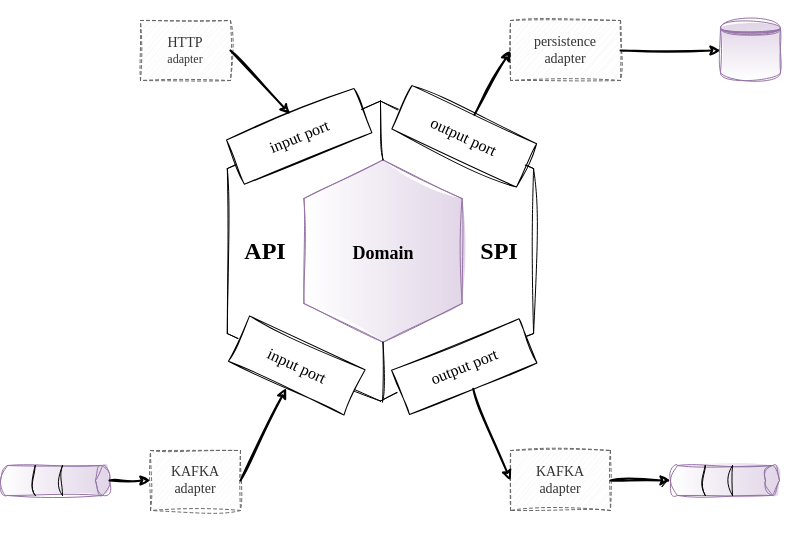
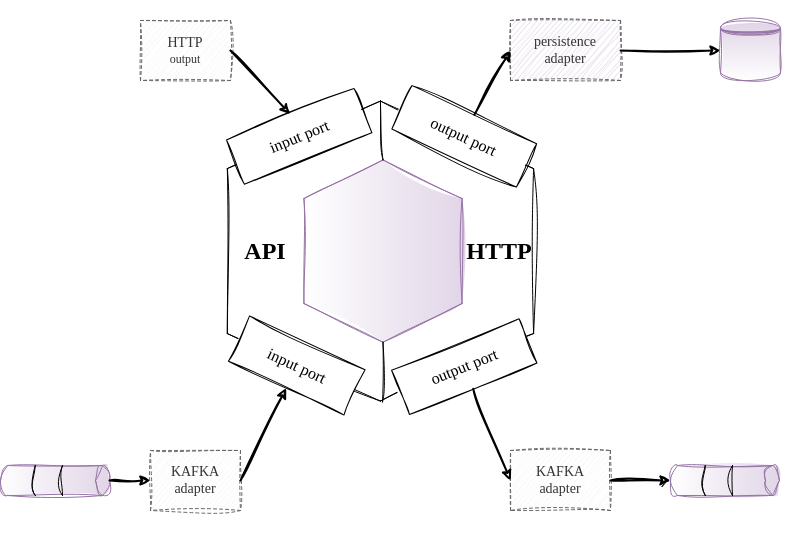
node "HTTP adapter": label "HTTP adapter" -> "HTTP output"
node "persistence adapter": fillcolor #f5f5f5 -> #e1d5e7
node "Domain": removed
node "SPI": label "SPI" -> "HTTP"
